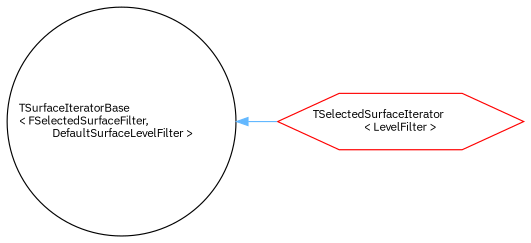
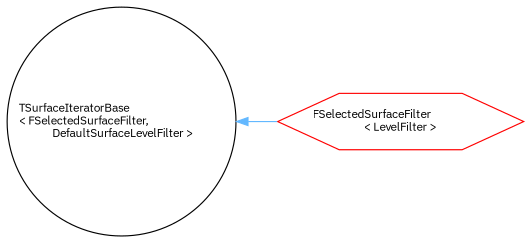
node "TSelectedSurfaceIterator < LevelFilter >": label "TSelectedSurfaceIterator < LevelFilter >" -> "FSelectedSurfaceFilter < LevelFilter >"
